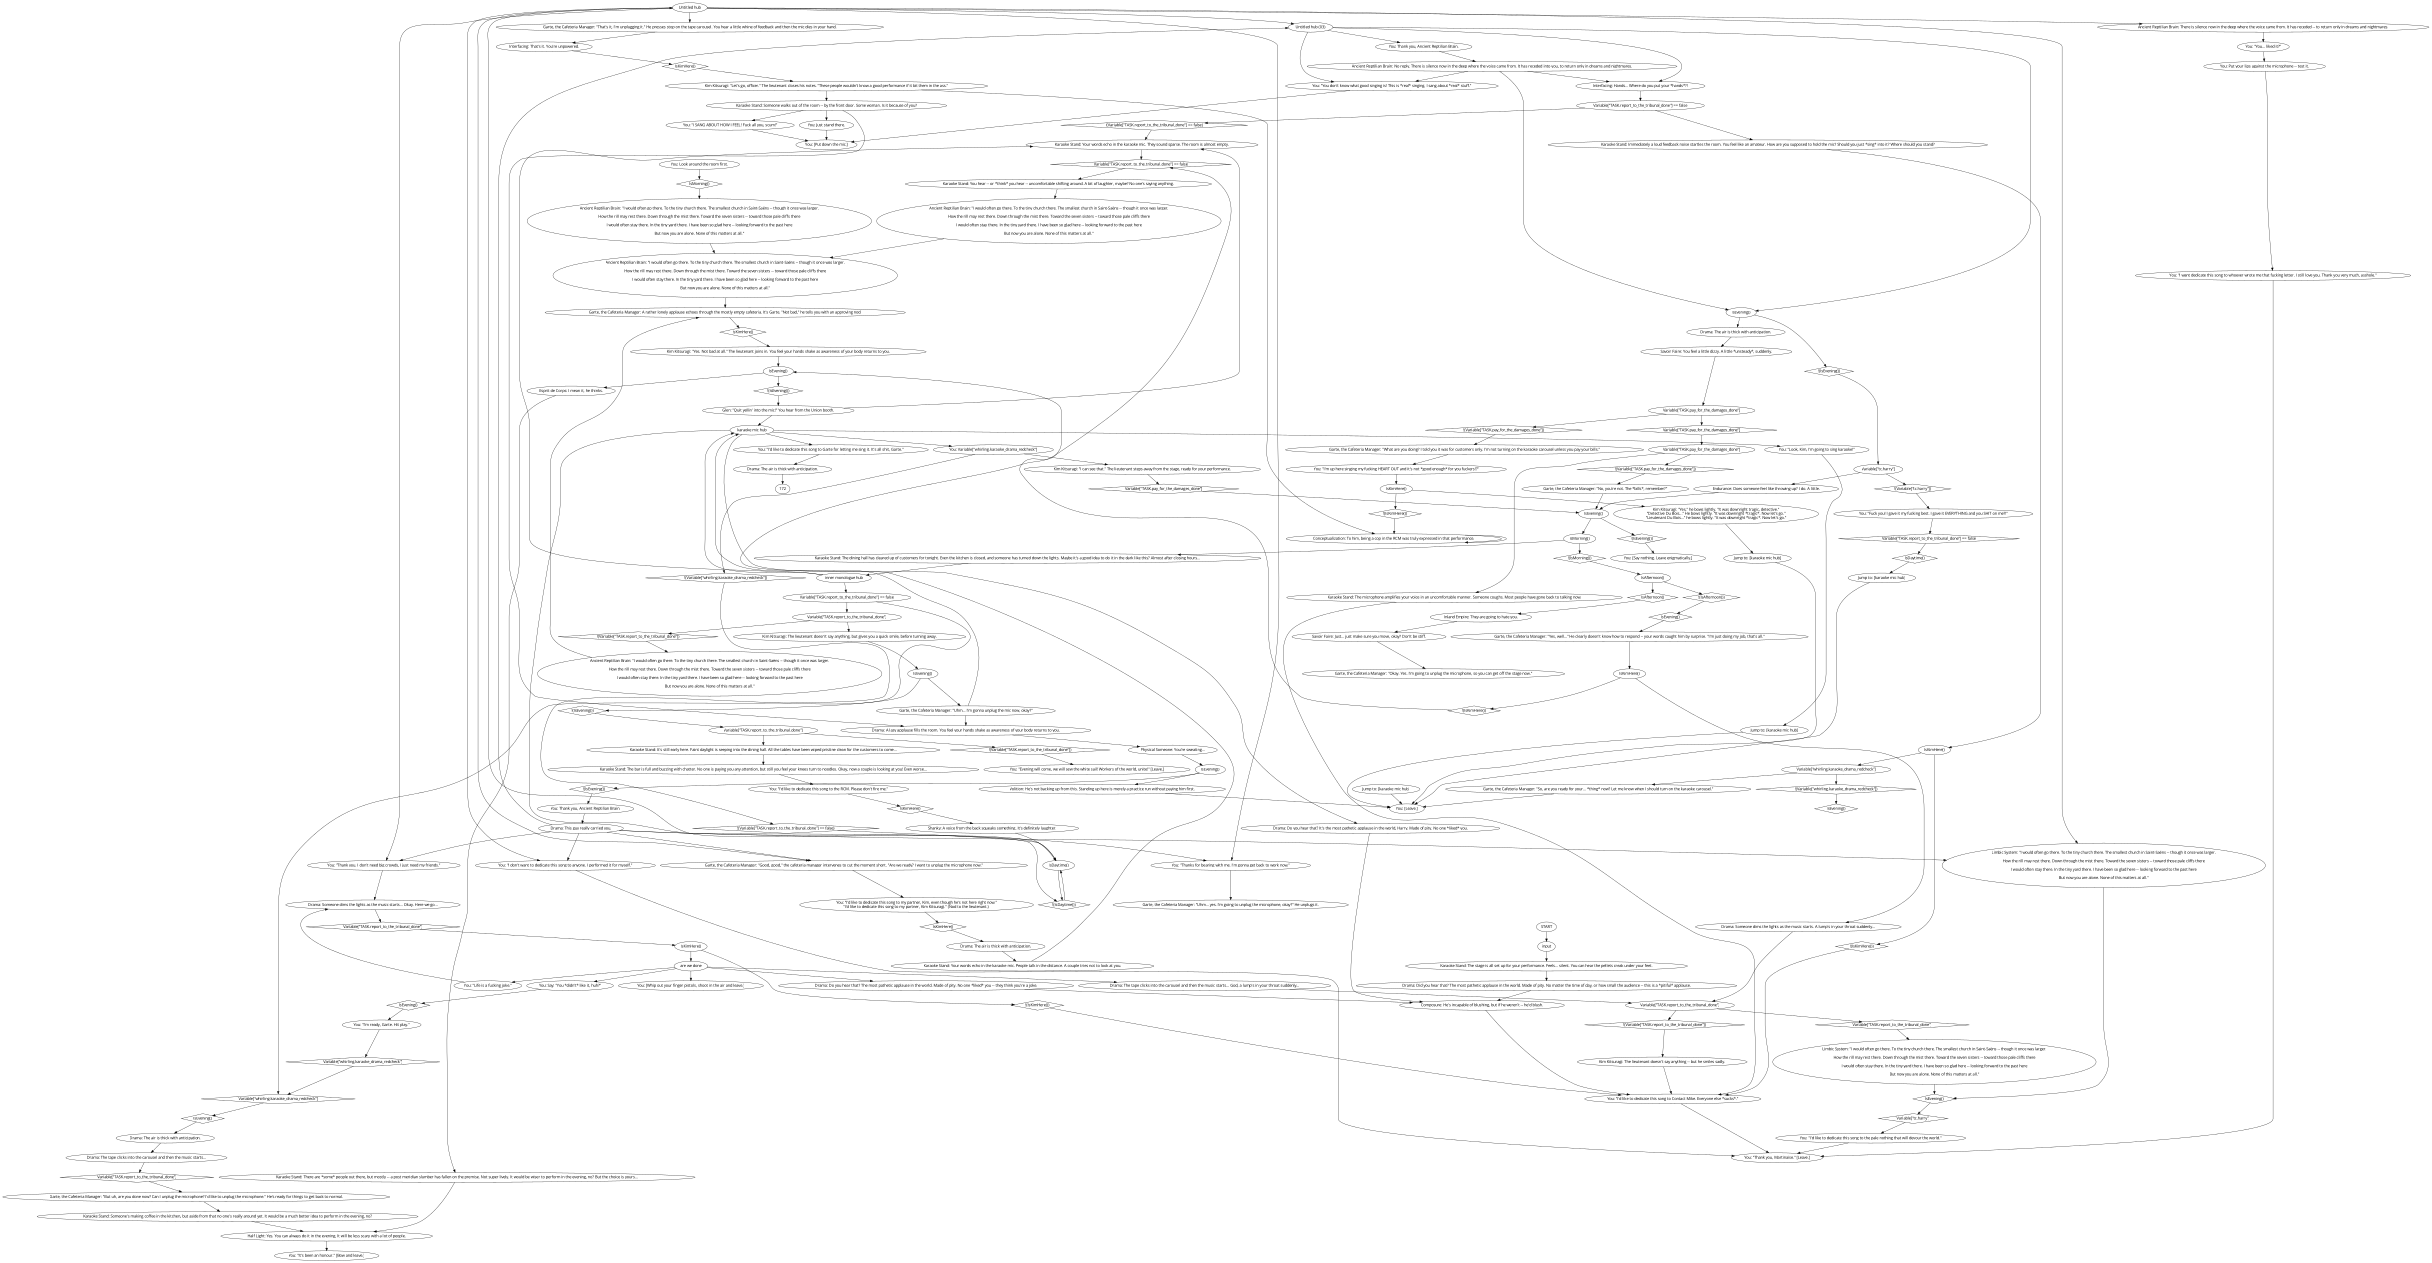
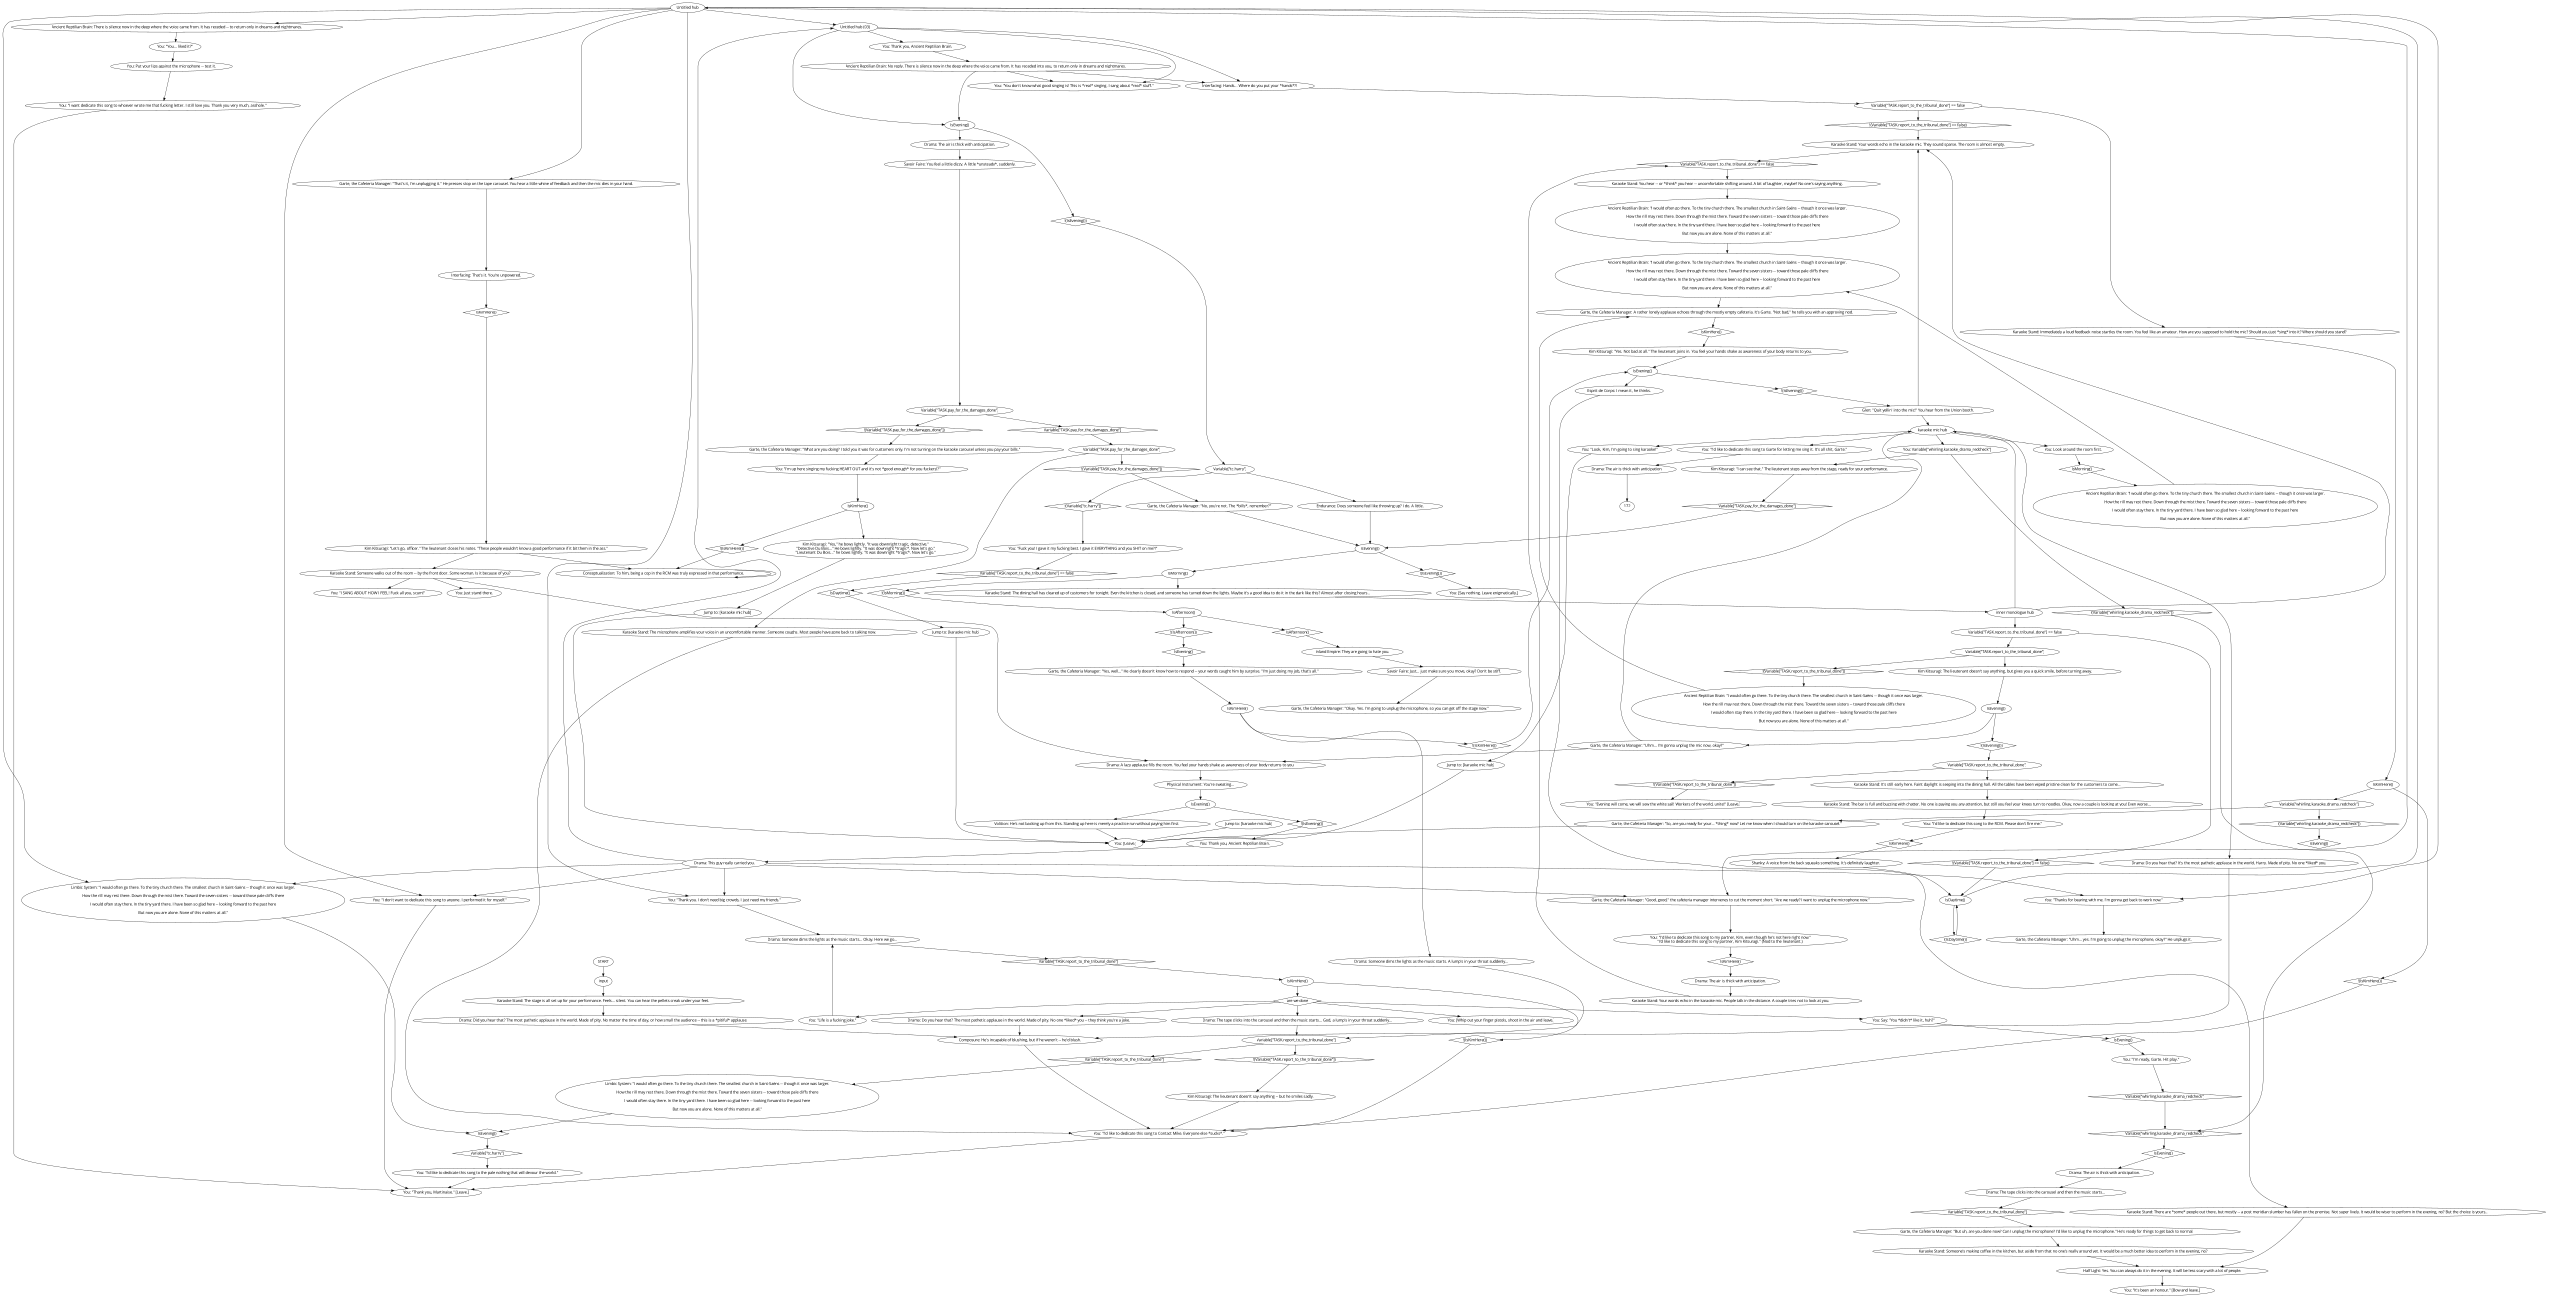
node "You: [Put down the mic.]": removed
node "Physical Someone: You're sweating...": label "Physical Someone: You're sweating..." -> "Physical Instrument: You're sweating..."
edge "karaoke mic hub" -> "!(IsDaytime())": now "karaoke mic hub" -> "You: Look around the room first."
node "are we done": shape ellipse -> diamond
